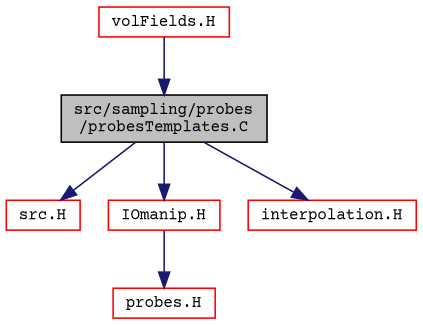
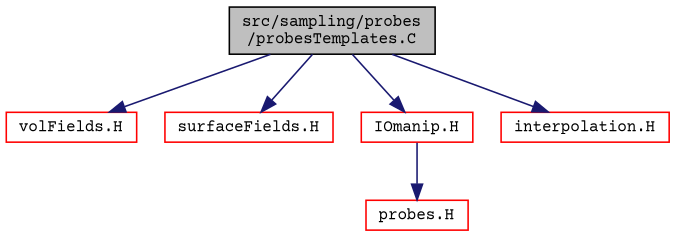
edge "volFields.H" -> "src/sampling/probes /probesTemplates.C": reversed
node "src.H": label "src.H" -> "surfaceFields.H"
